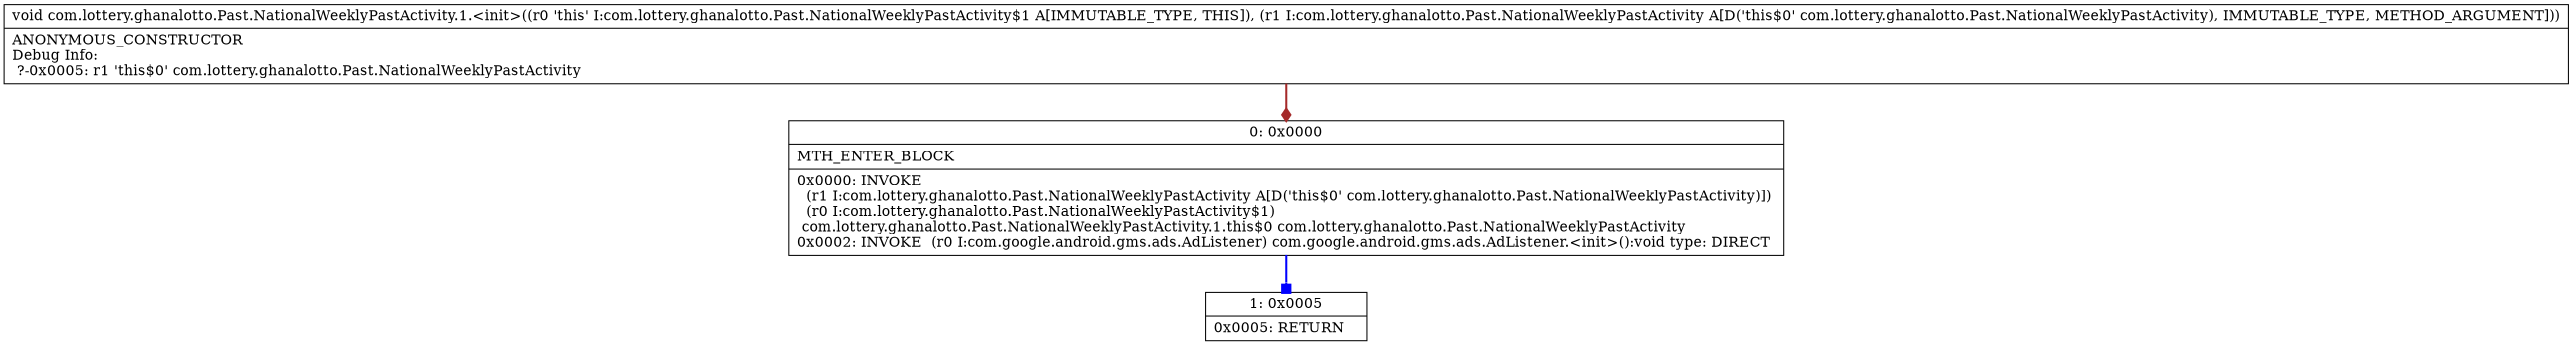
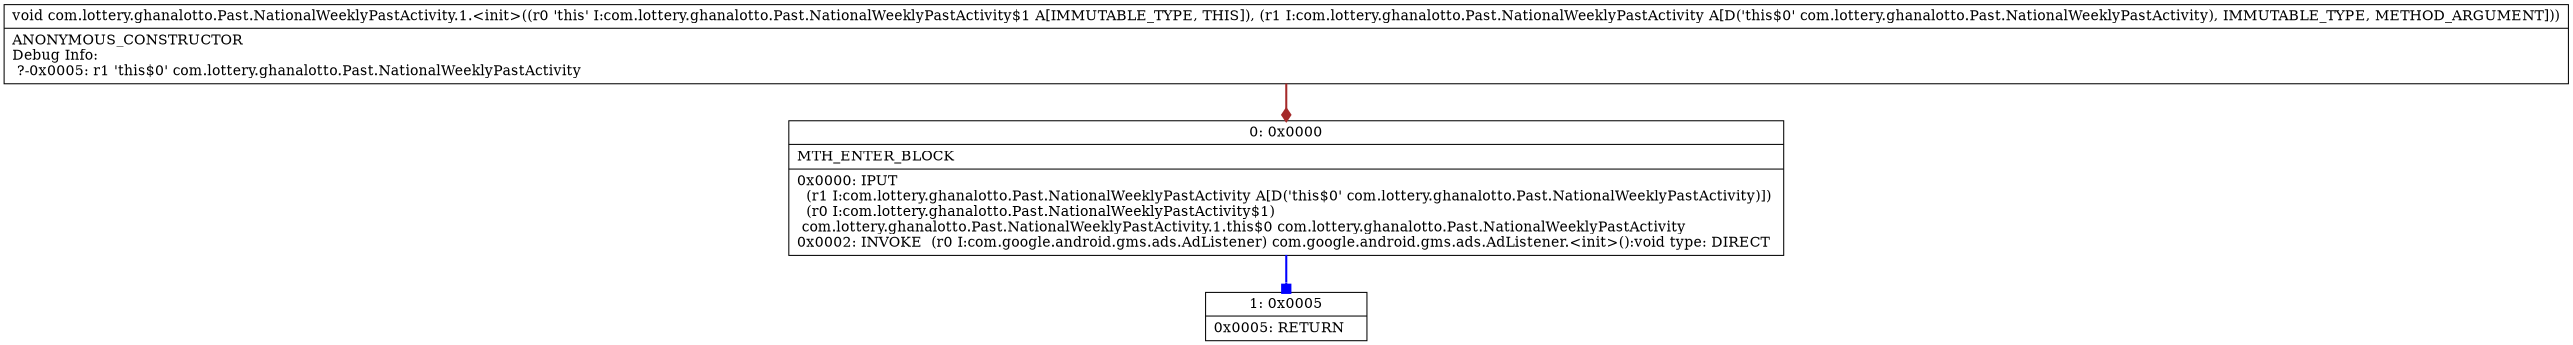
node "0: 0x0000": text "0x0000: INVOKE" -> "0x0000: IPUT"
